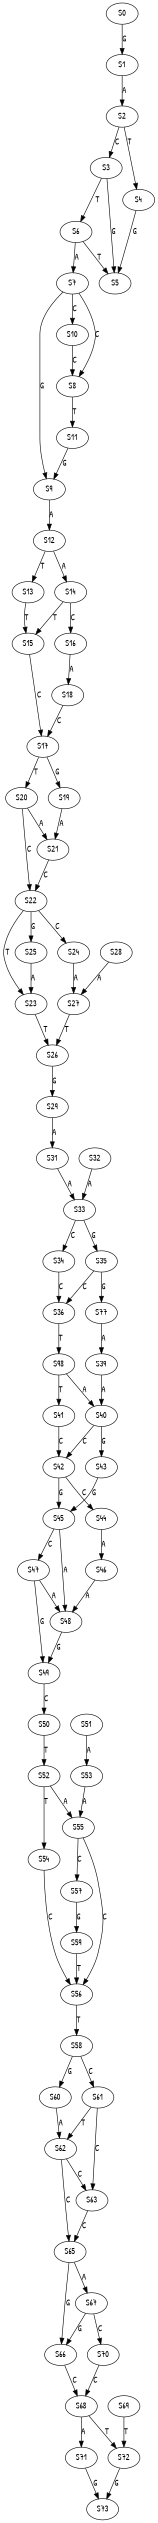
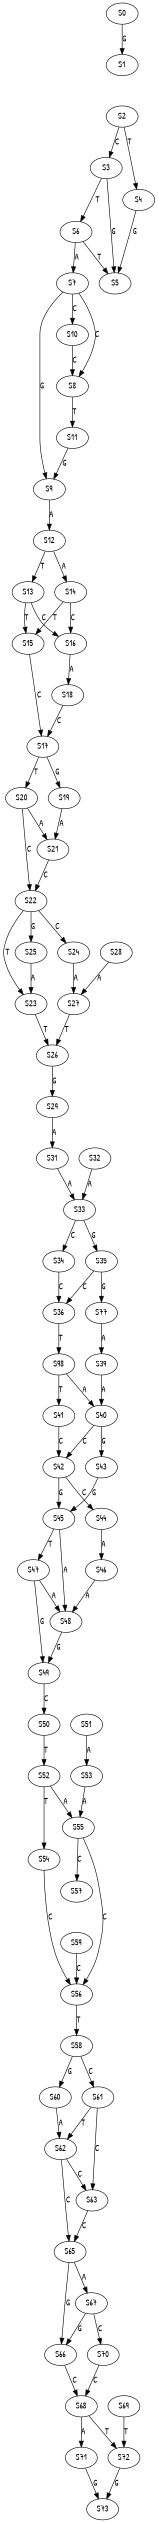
edge "S1" -> "S2": removed, label "A"
edge "S13" -> "S16": added, label "C"
edge "S45" -> "S47": label "C" -> "T"
edge "S57" -> "S59": removed, label "G"
edge "S59" -> "S56": label "T" -> "C"
